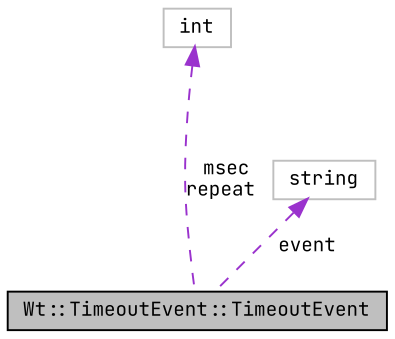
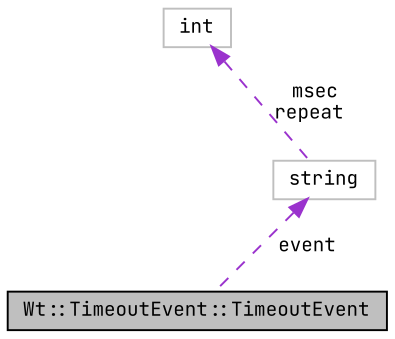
edge "Wt::TimeoutEvent::TimeoutEvent" -> "int": now "string" -> "int"
